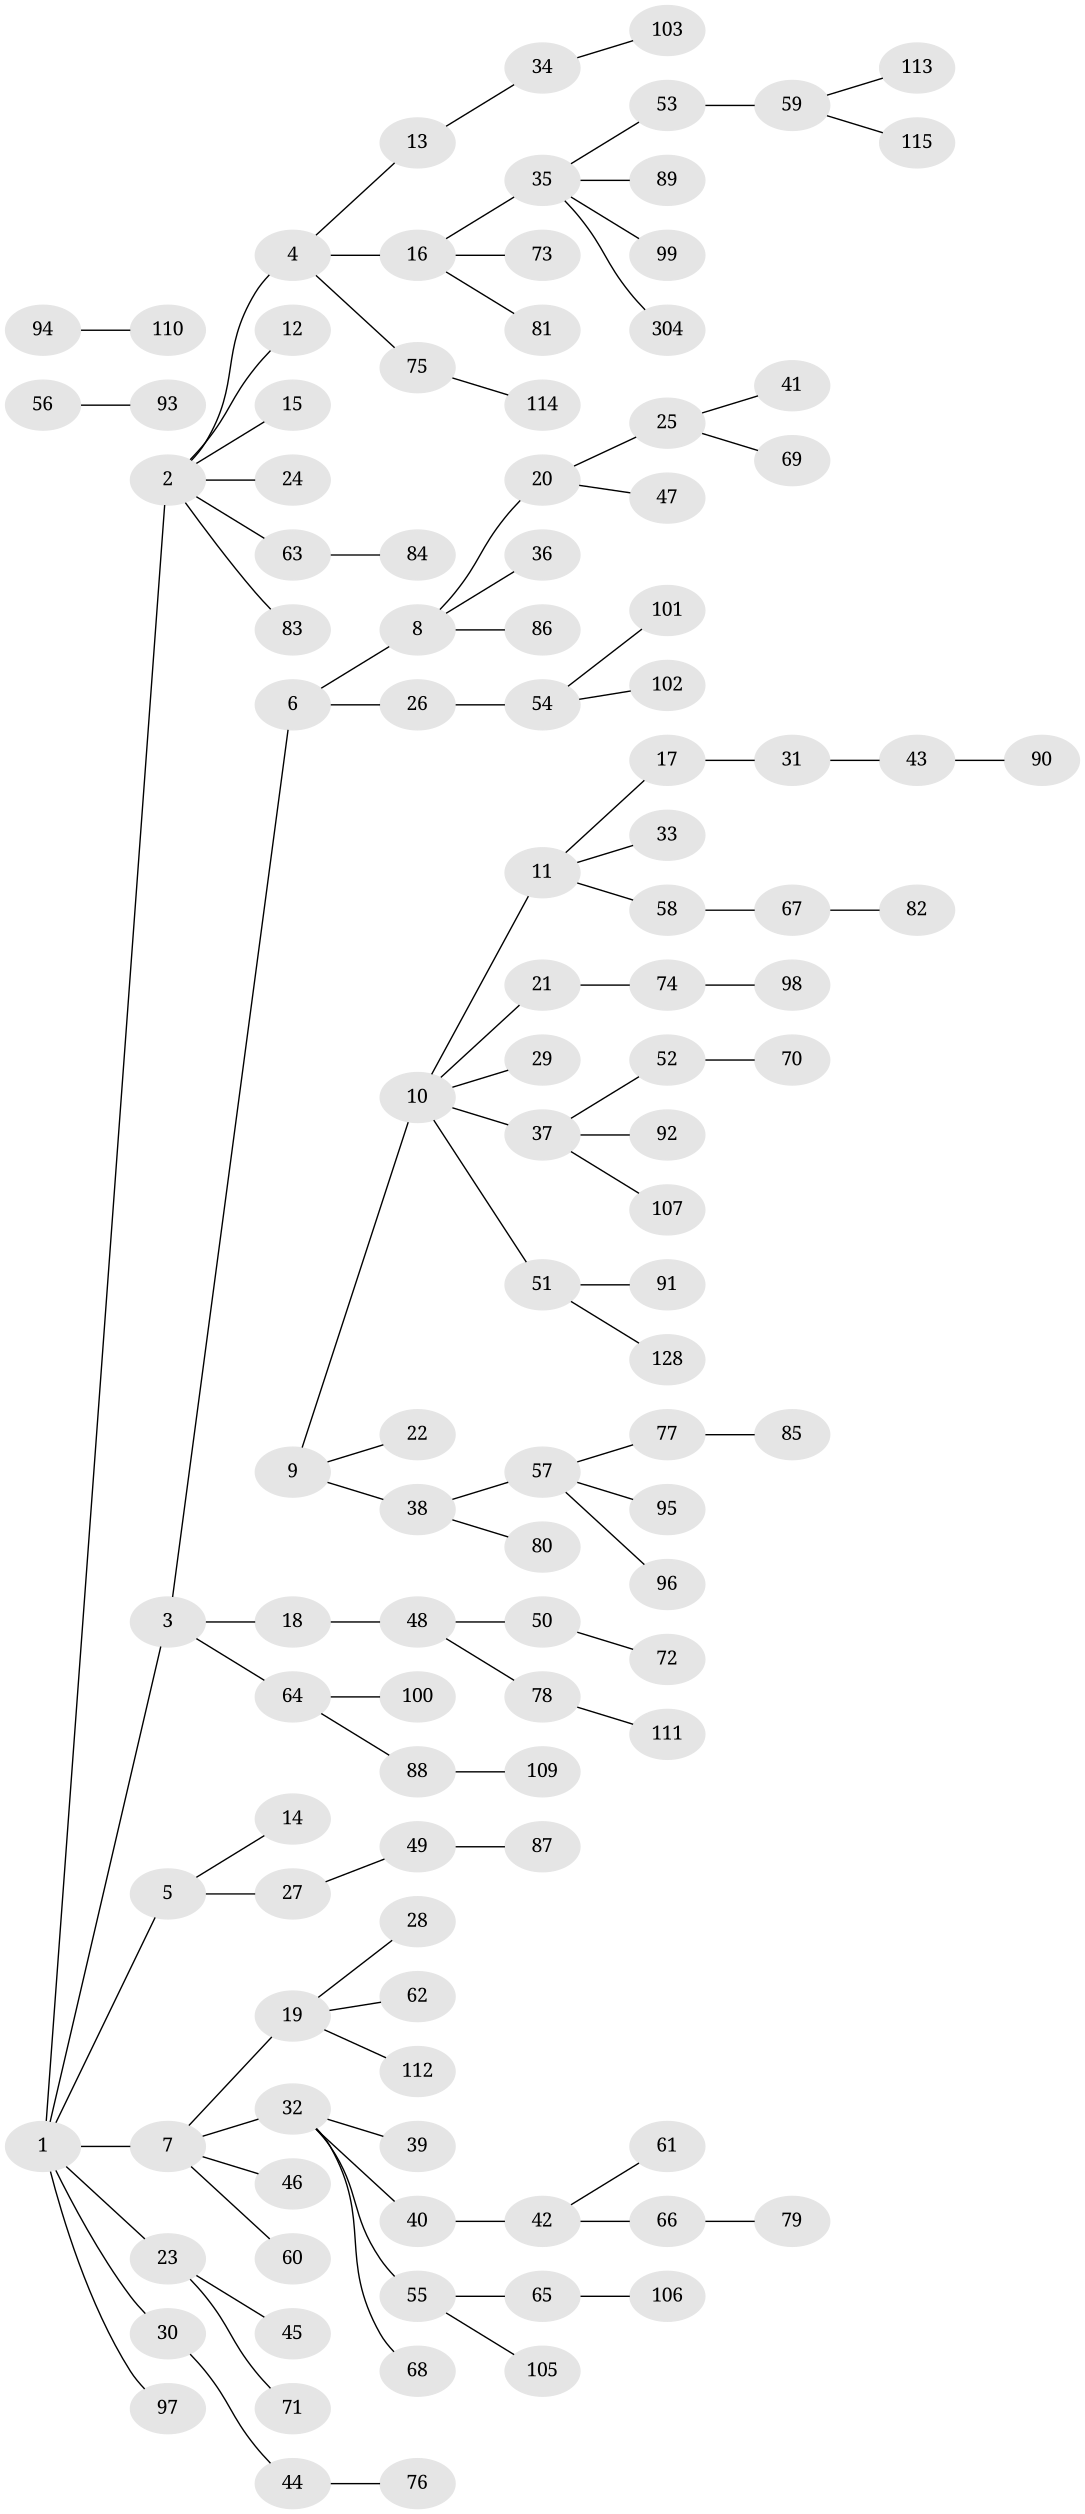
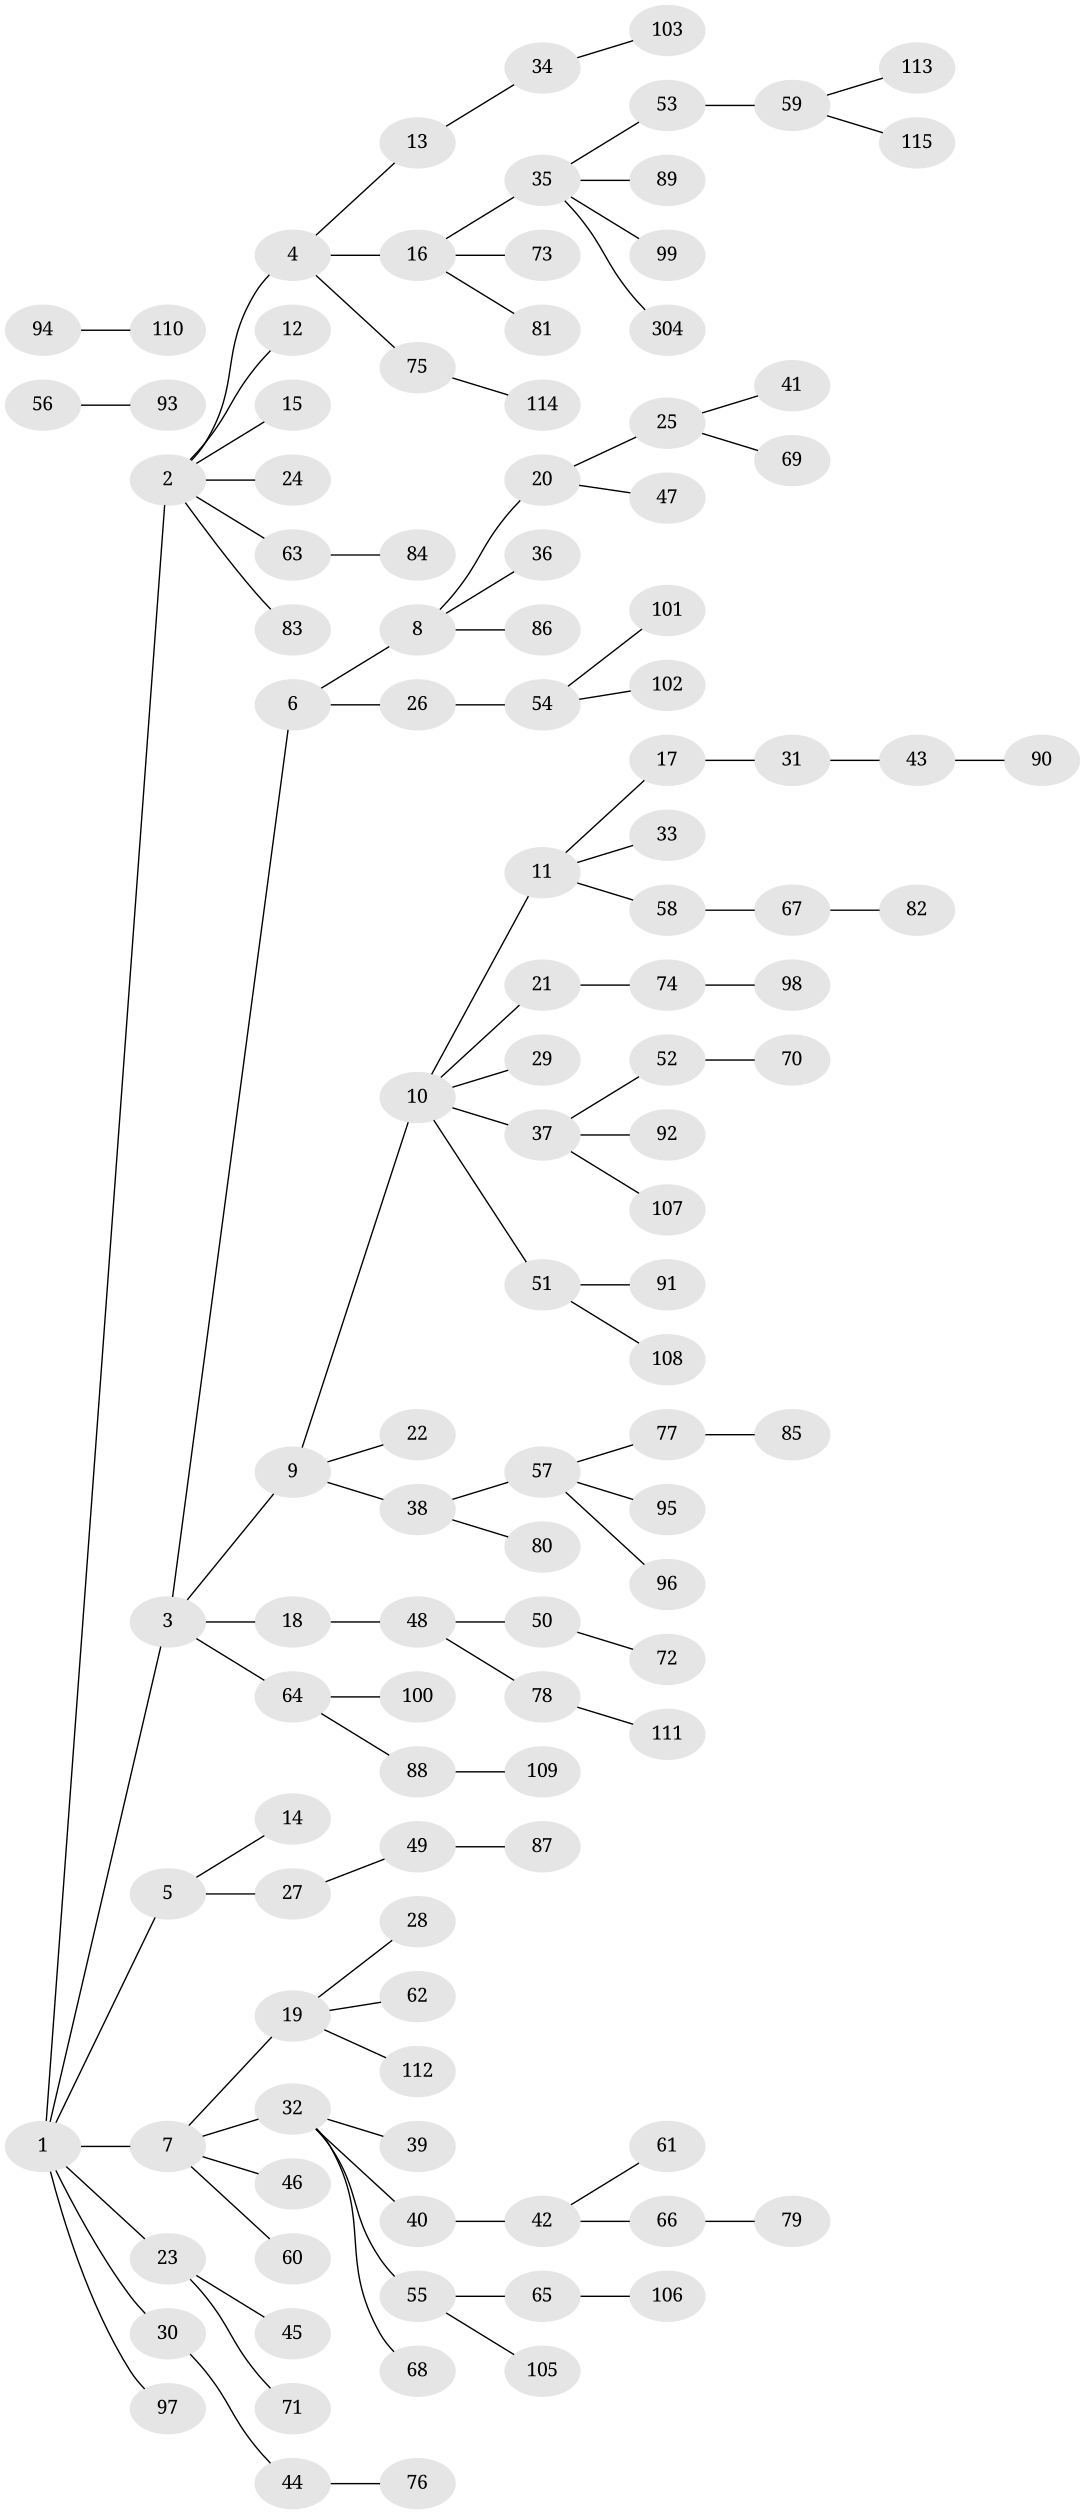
node "128": label "128" -> "108"
edge "9" -- "3": added
